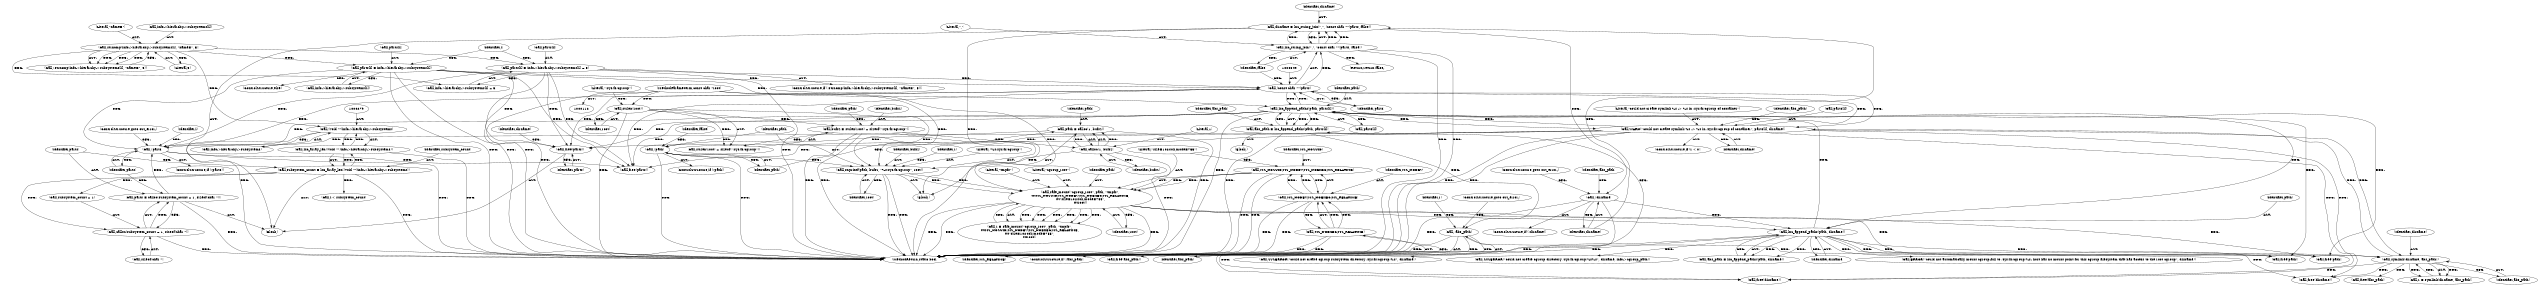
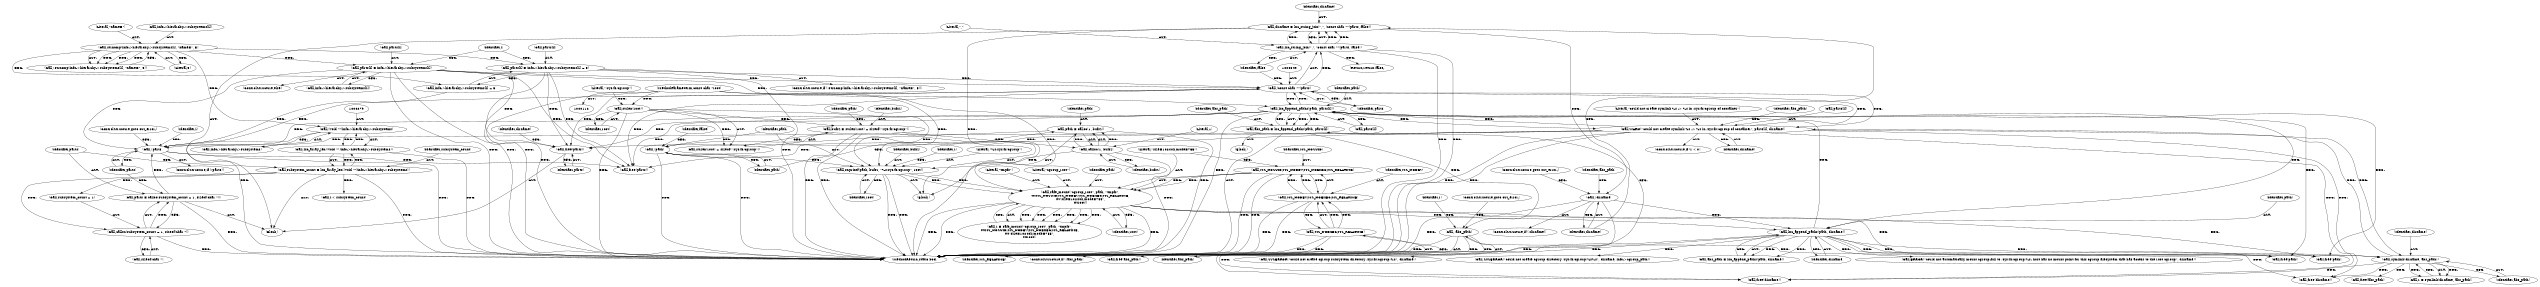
edge "(Call,parts[i] = info->hierarchy->subsystems[i])" -> "(ControlStructure,else)": label "CFG: " -> "AST: "
edge "(Call,parts[i] = info->hierarchy->subsystems[i] + 5)" -> "(Call,!parts)": now "(Call,info->hierarchy->subsystems[i] + 5)" -> "(Call,!parts)"
node "(ControlStructure,if (!path))": removed
edge "(Call,abs_path = lxc_append_paths(path, parts[i]))" -> "(MethodReturn,static bool)": label "DDG: " -> "AST: "
